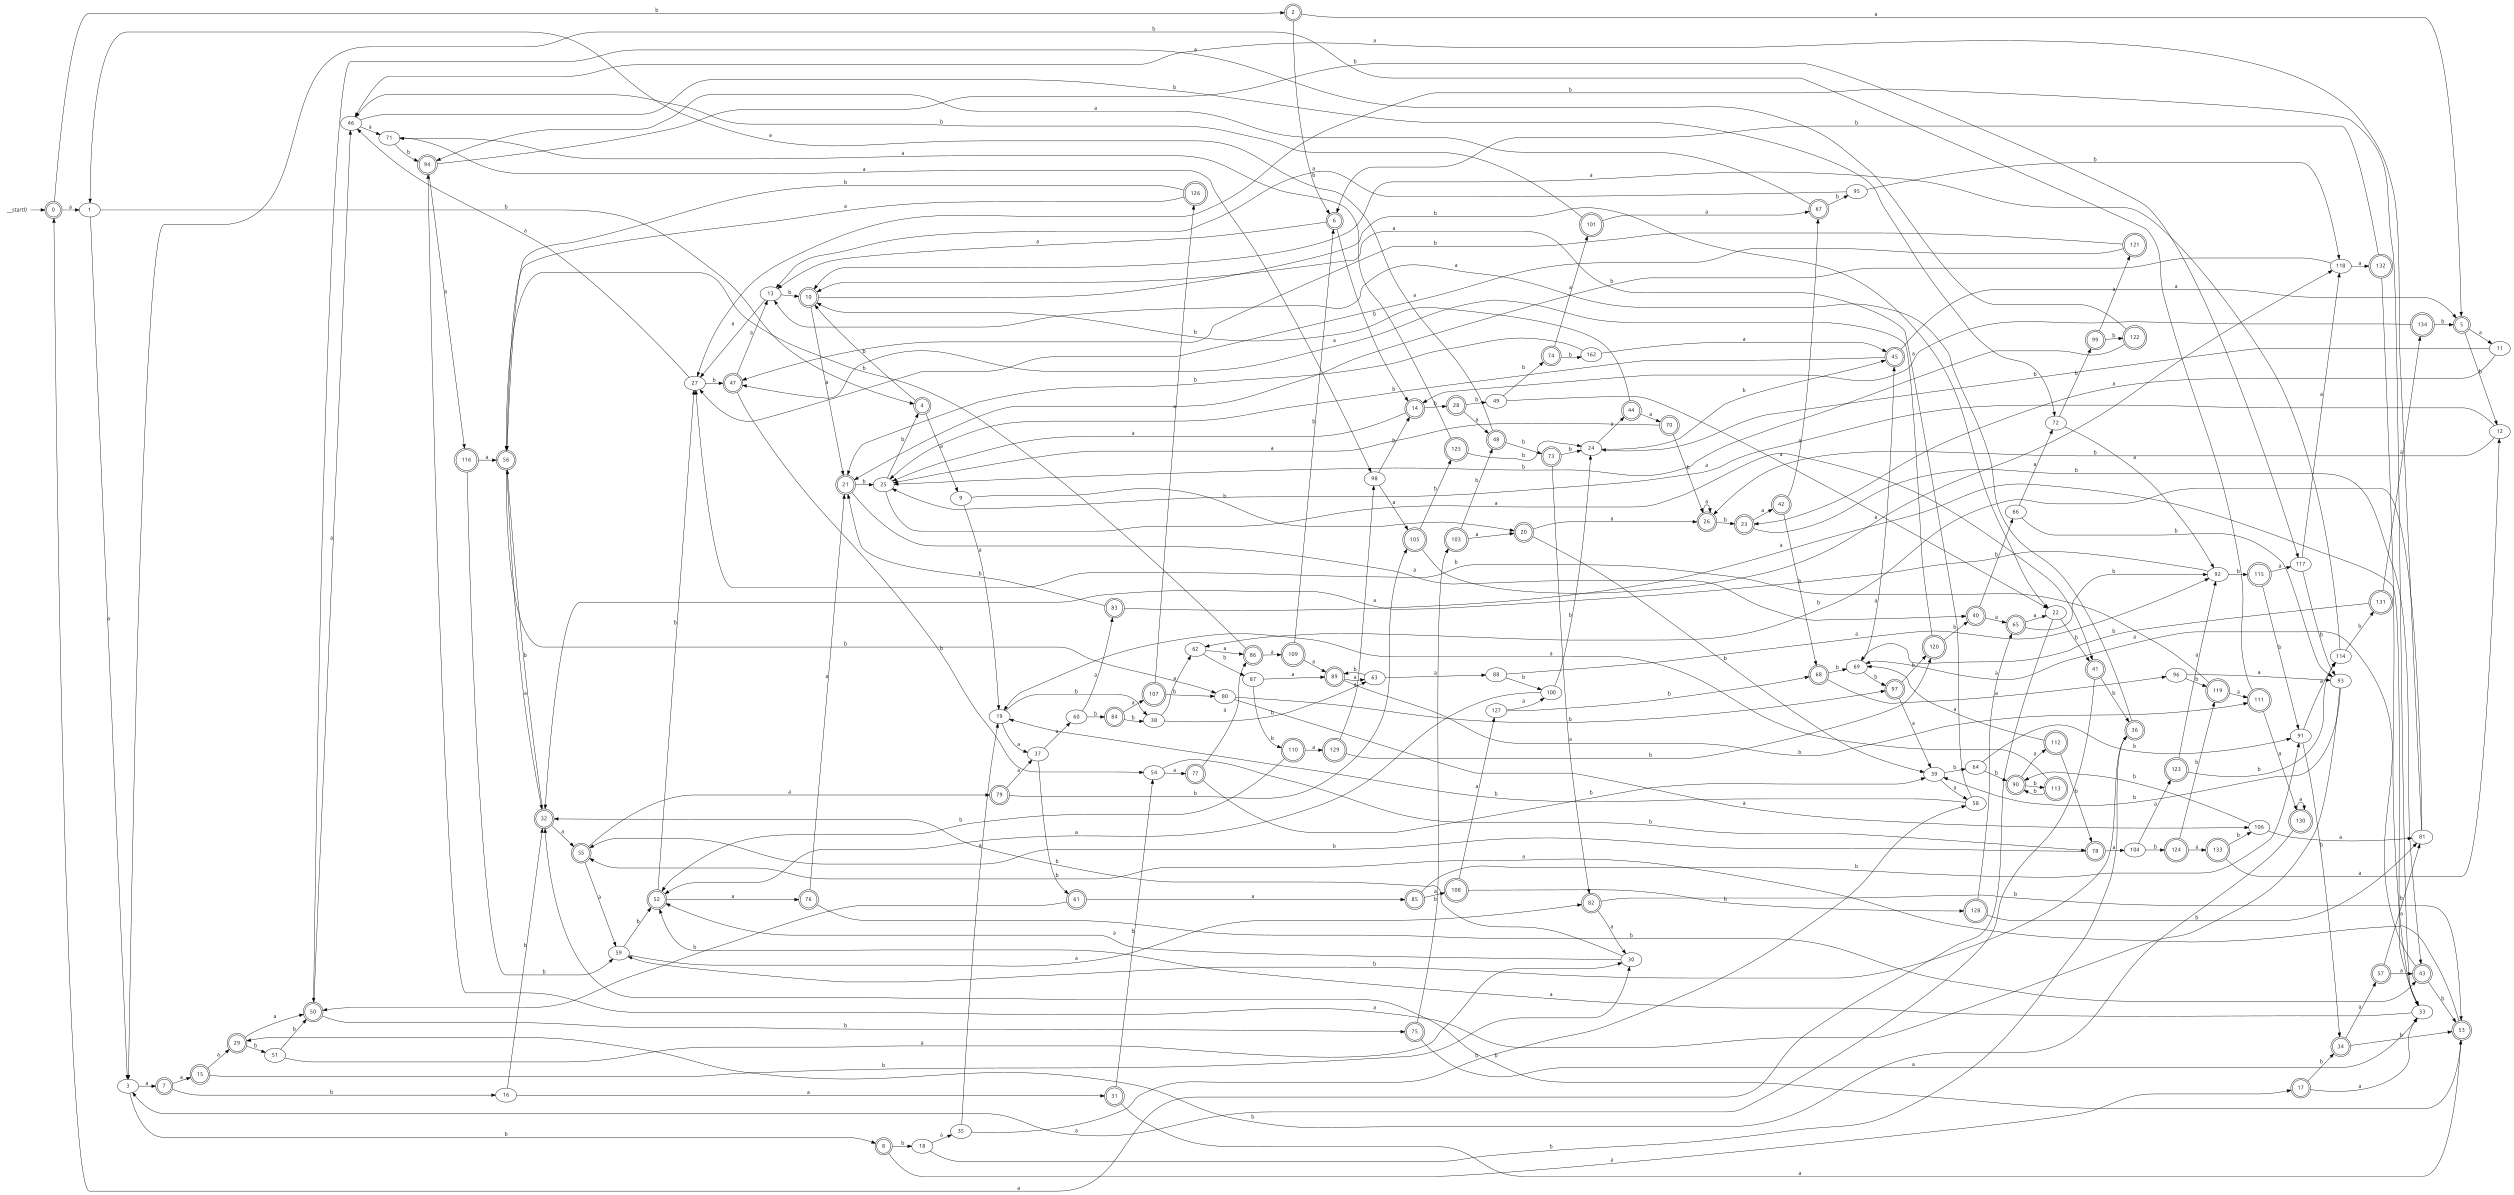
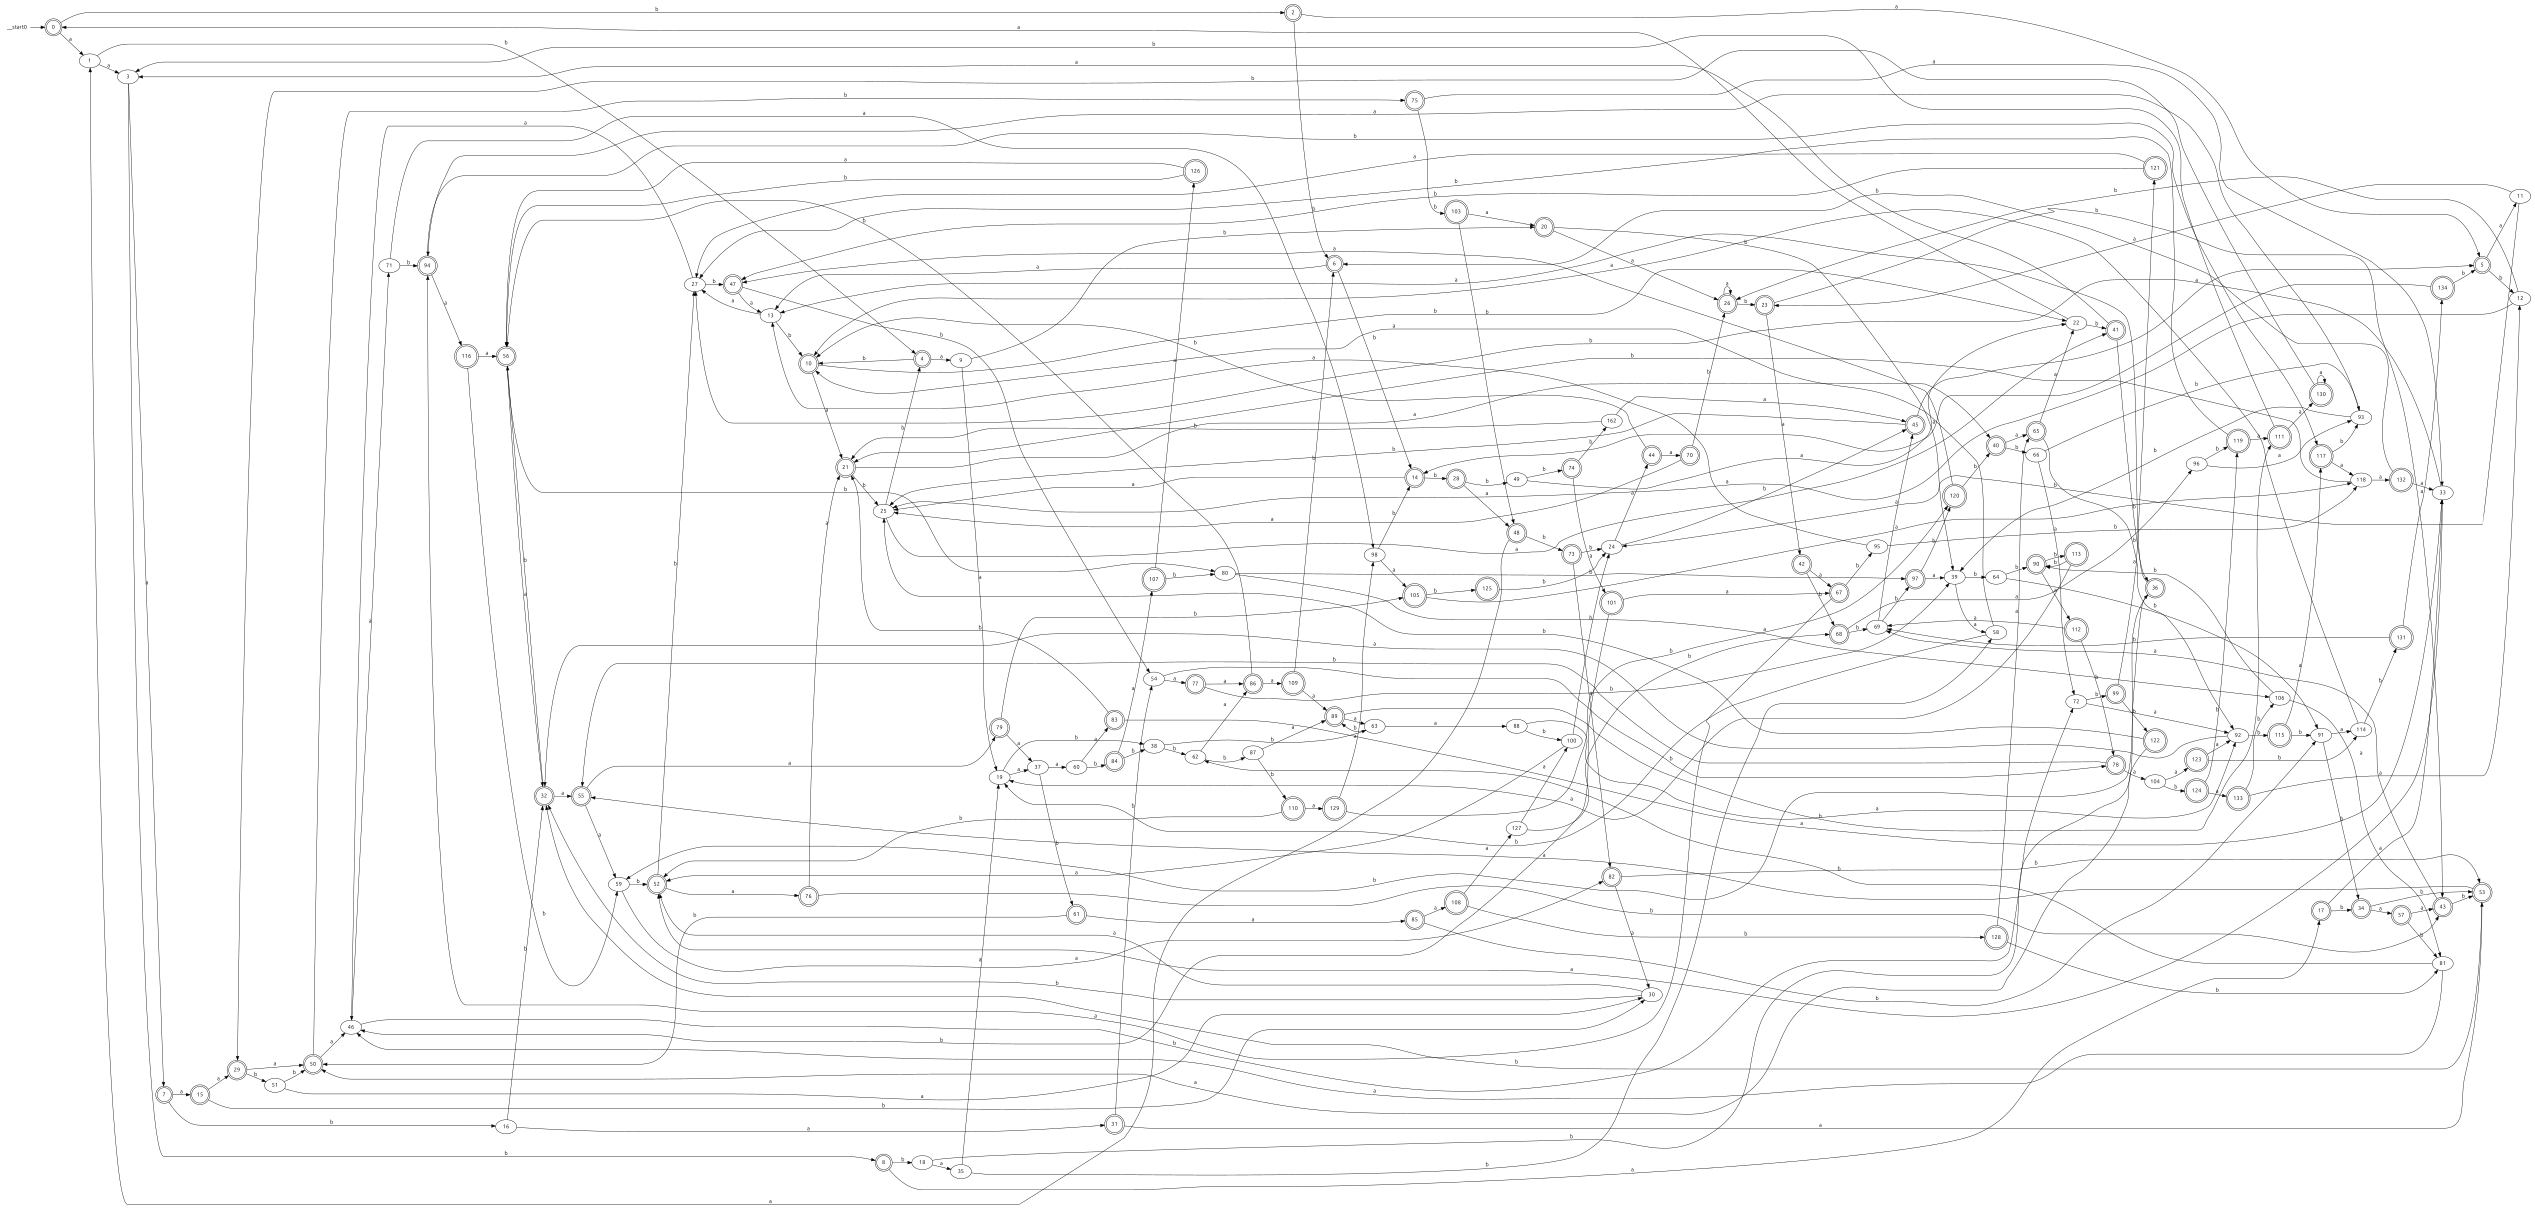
edge "125" -> "71": removed, label "a"
node "117": shape ellipse -> doublecircle
edge "38" -> "62": label "a" -> "b"
